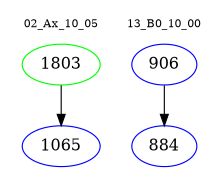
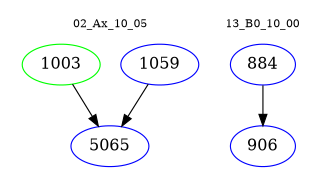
node "1803": label "1803" -> "1003"
node "1059": added
edge "906" -> "884": reversed
node "1065": label "1065" -> "5065"
